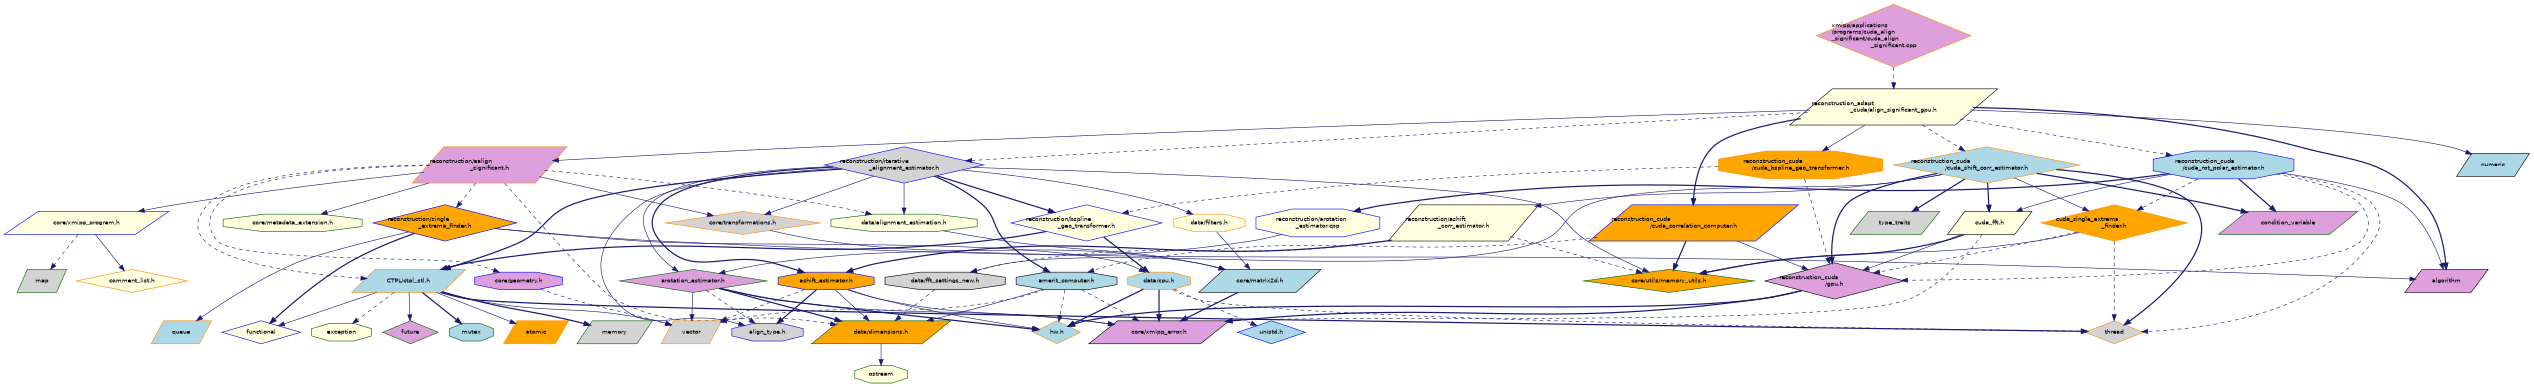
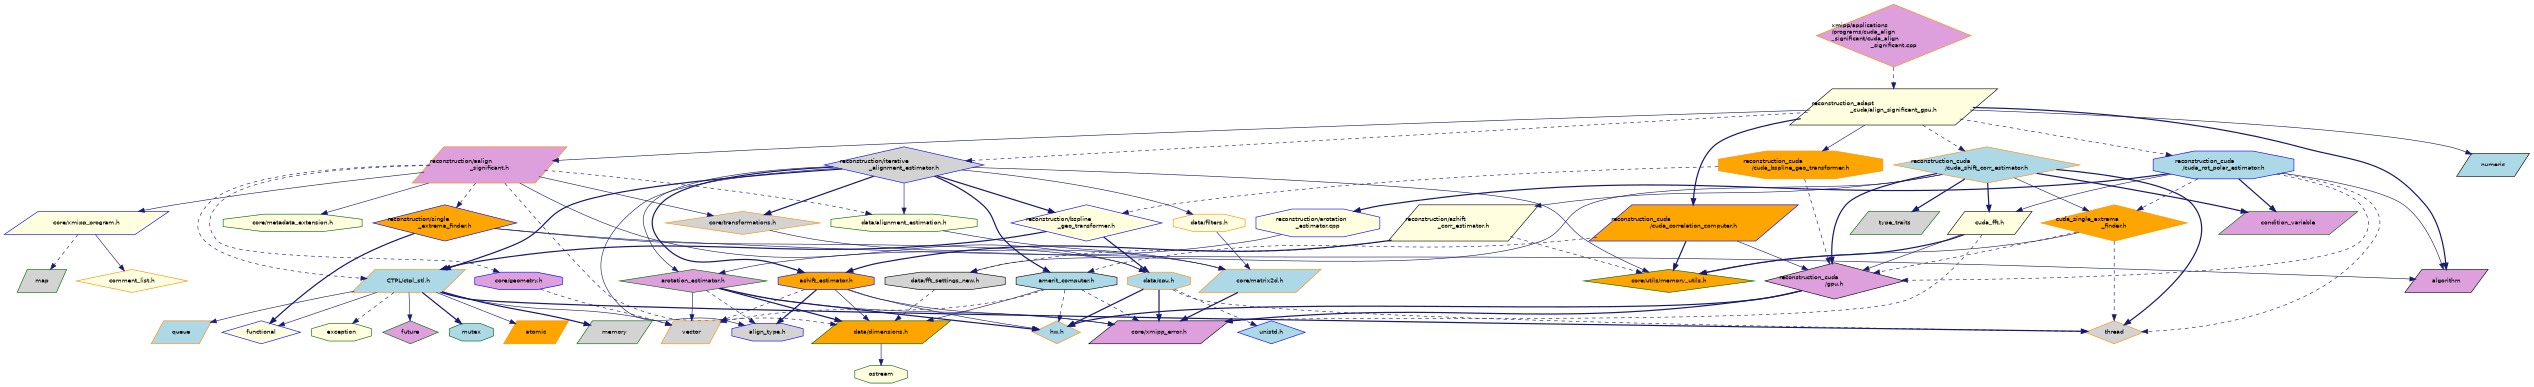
edge "reconstruction/iterative _alignment_estimator.h" -> "core/transformations.h": style solid -> bold
edge "reconstruction/aalign _significant.h" -> "data/cpu.h": added
edge "reconstruction/single _extrema_finder.h" -> "queue": now "CTPL/ctpl_stl.h" -> "queue"
node "core/matrix2d.h": color black -> darkorange
